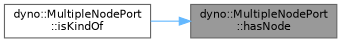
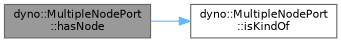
edge "dyno::MultipleNodePort ::isKindOf" -> "dyno::MultipleNodePort ::hasNode": reversed
